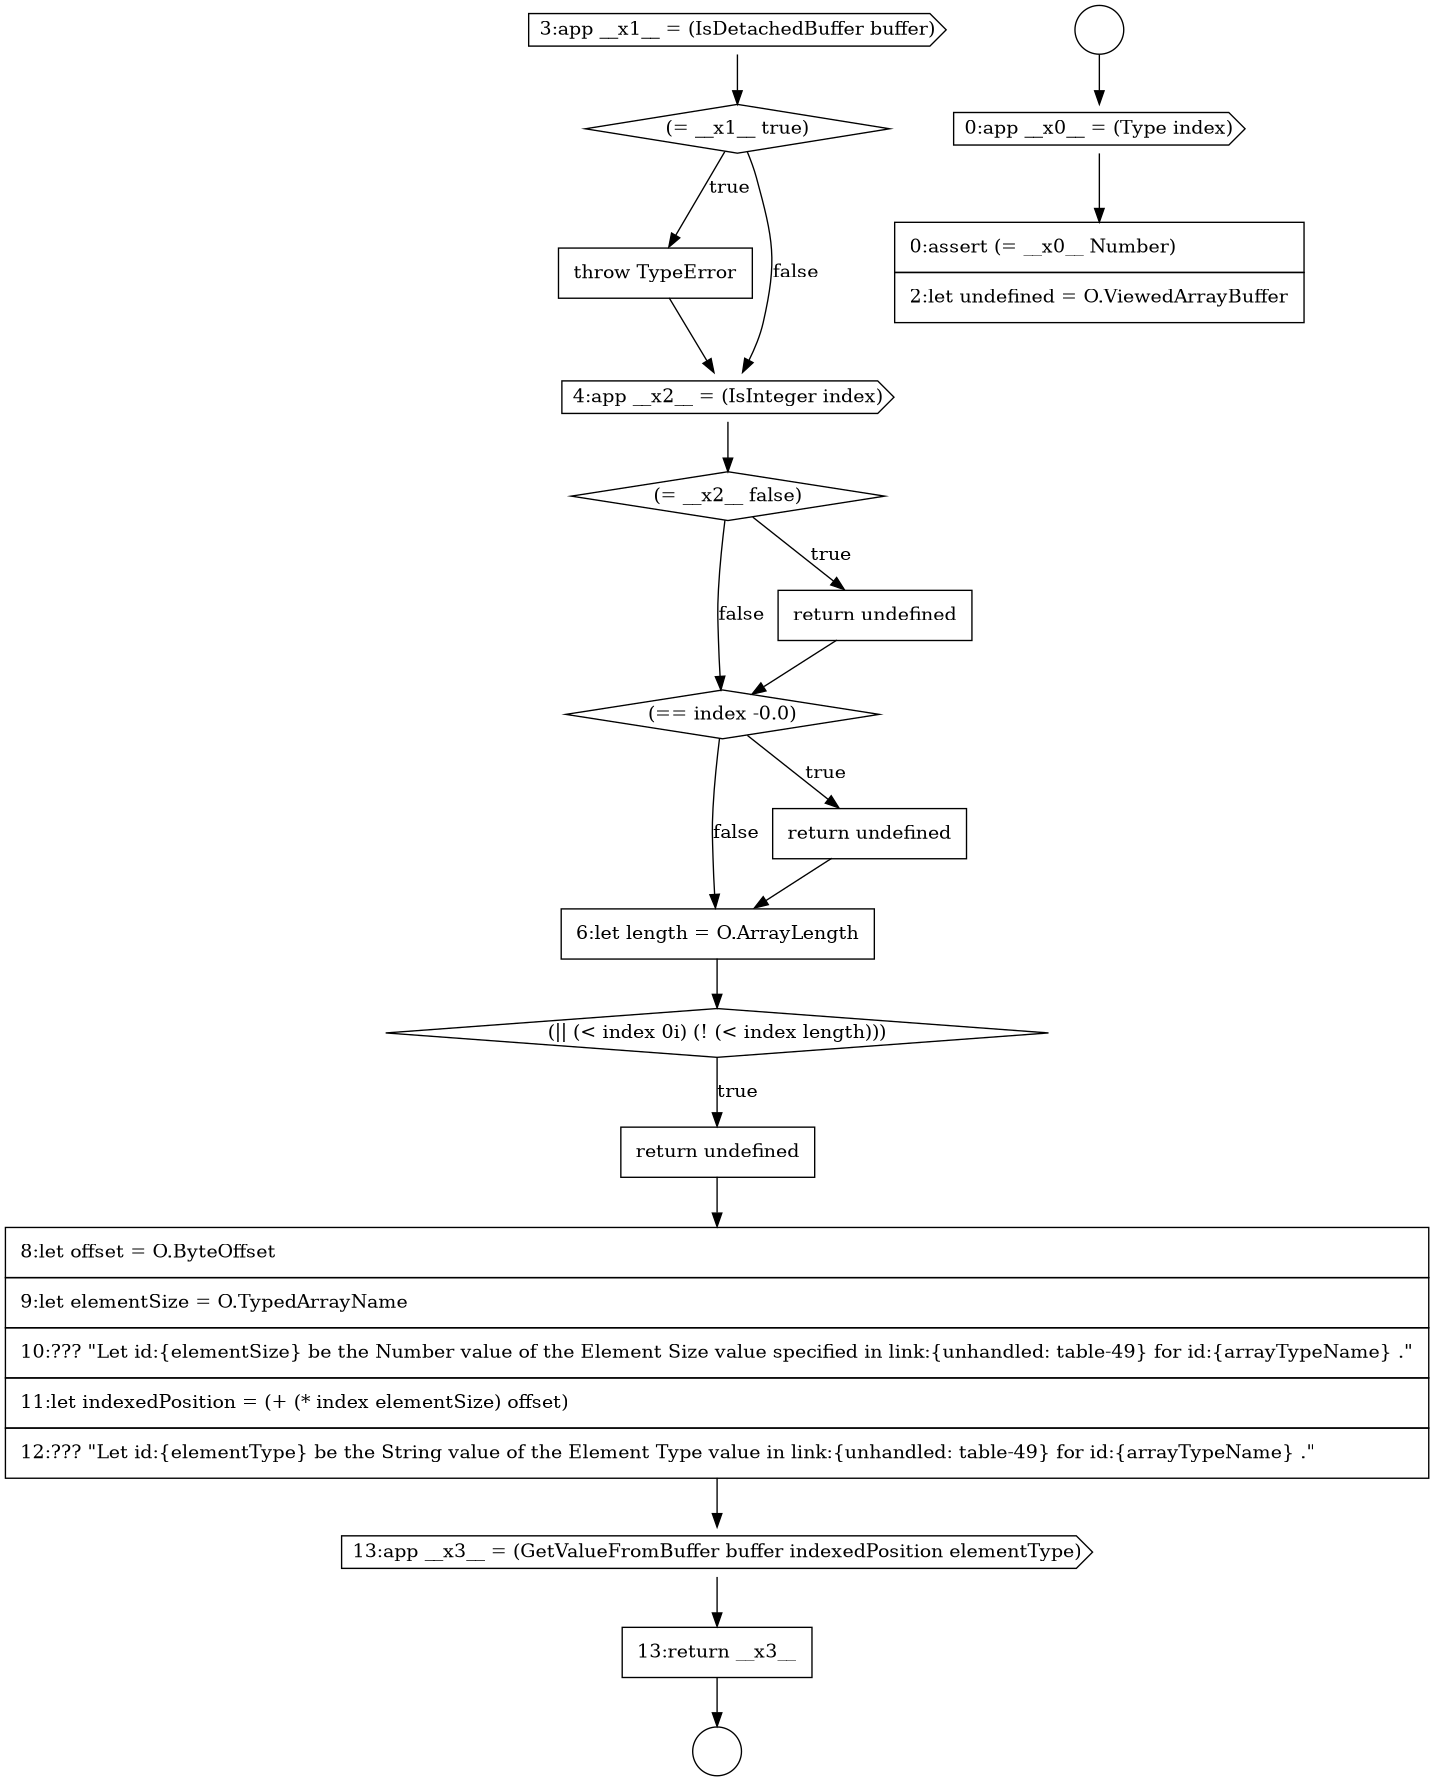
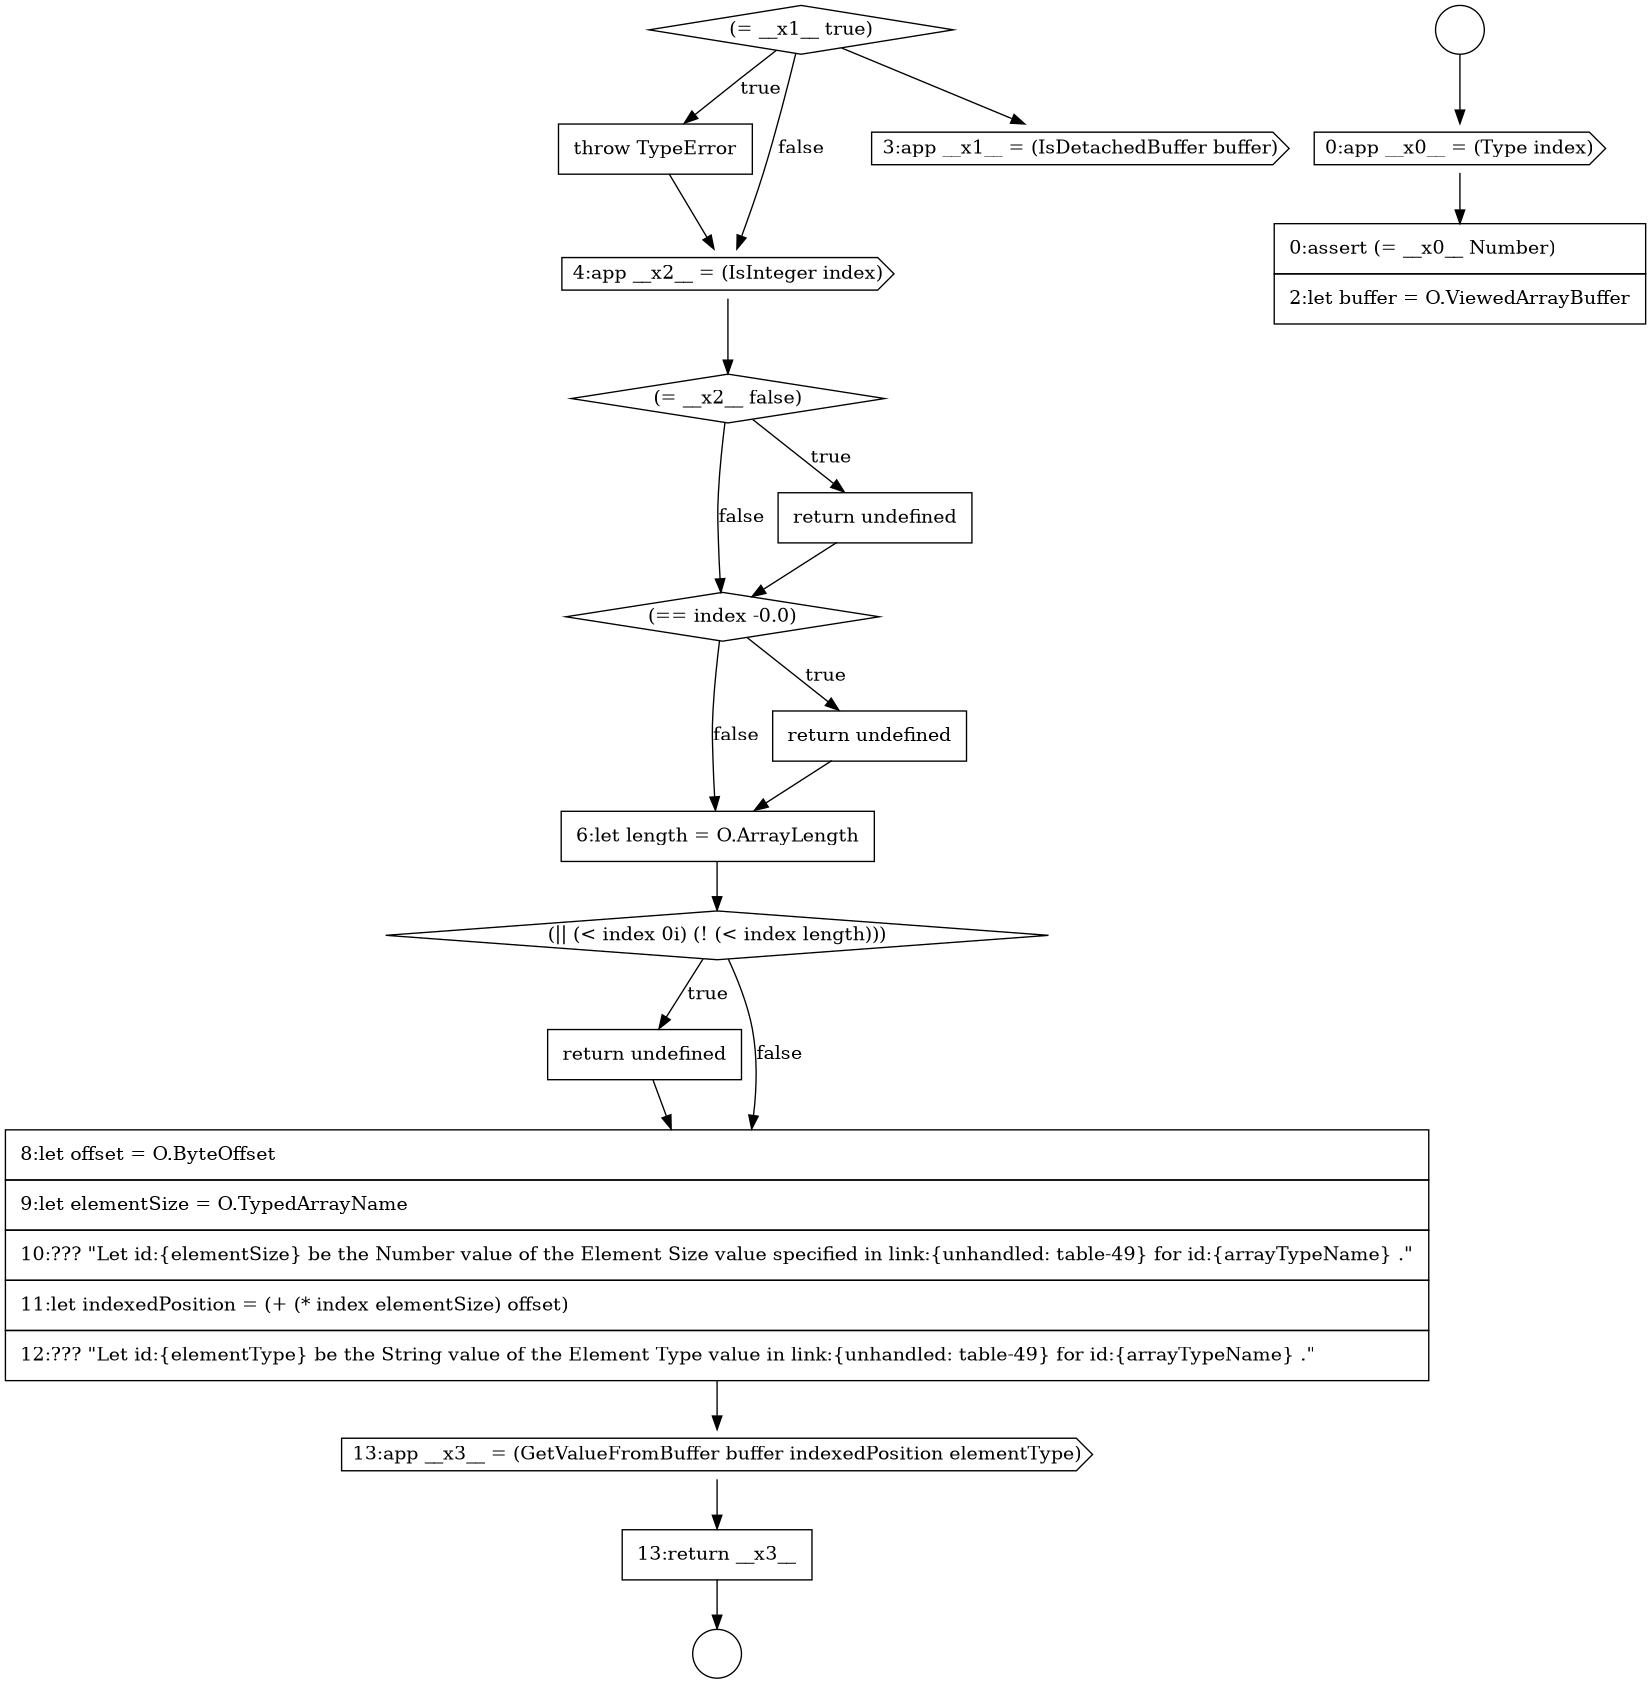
edge "3:app __x1__ = (IsDetachedBuffer buffer)" -> "(= __x1__ true)": reversed
node "0:assert (= __x0__ Number)": text "2:let undefined = O.ViewedArrayBuffer" -> "2:let buffer = O.ViewedArrayBuffer"
edge "(|| (< index 0i) (! (< index length)))" -> "8:let offset = O.ByteOffset": added, label "false"
